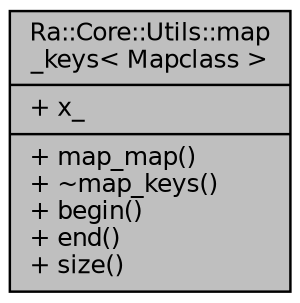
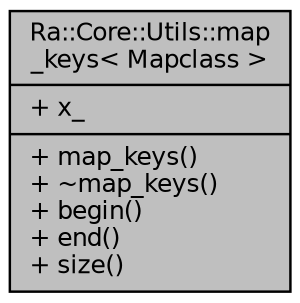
node "Ra::Core::Utils::map": text "+ map_map()" -> "+ map_keys()"
